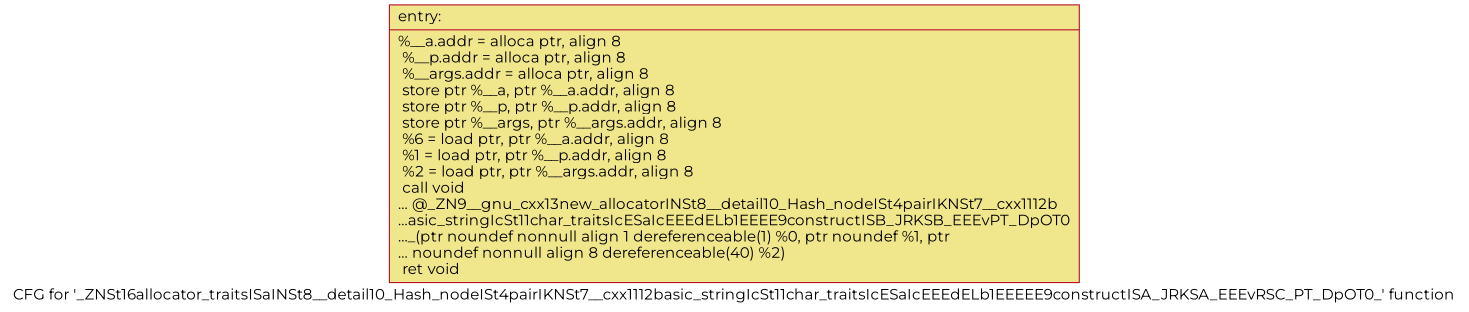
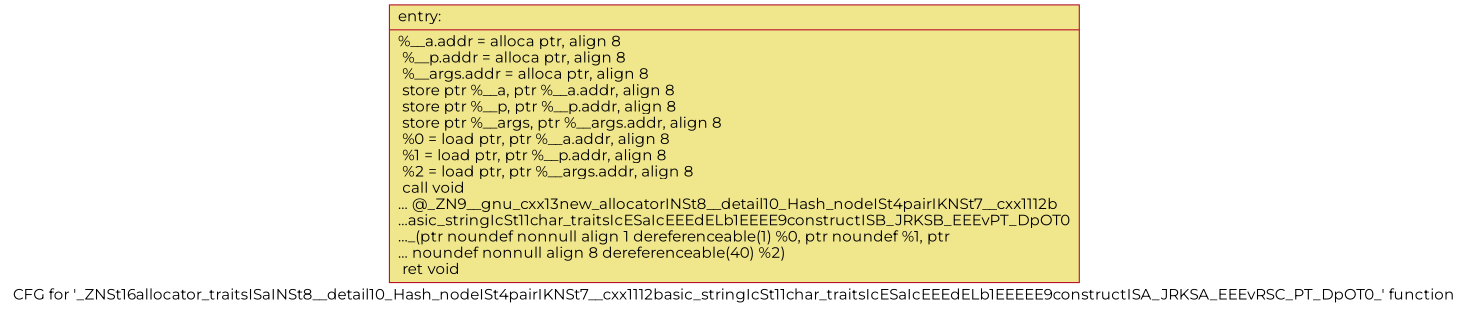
node "entry:": text "%6 = load ptr, ptr %__a.addr, align 8" -> "%0 = load ptr, ptr %__a.addr, align 8"
